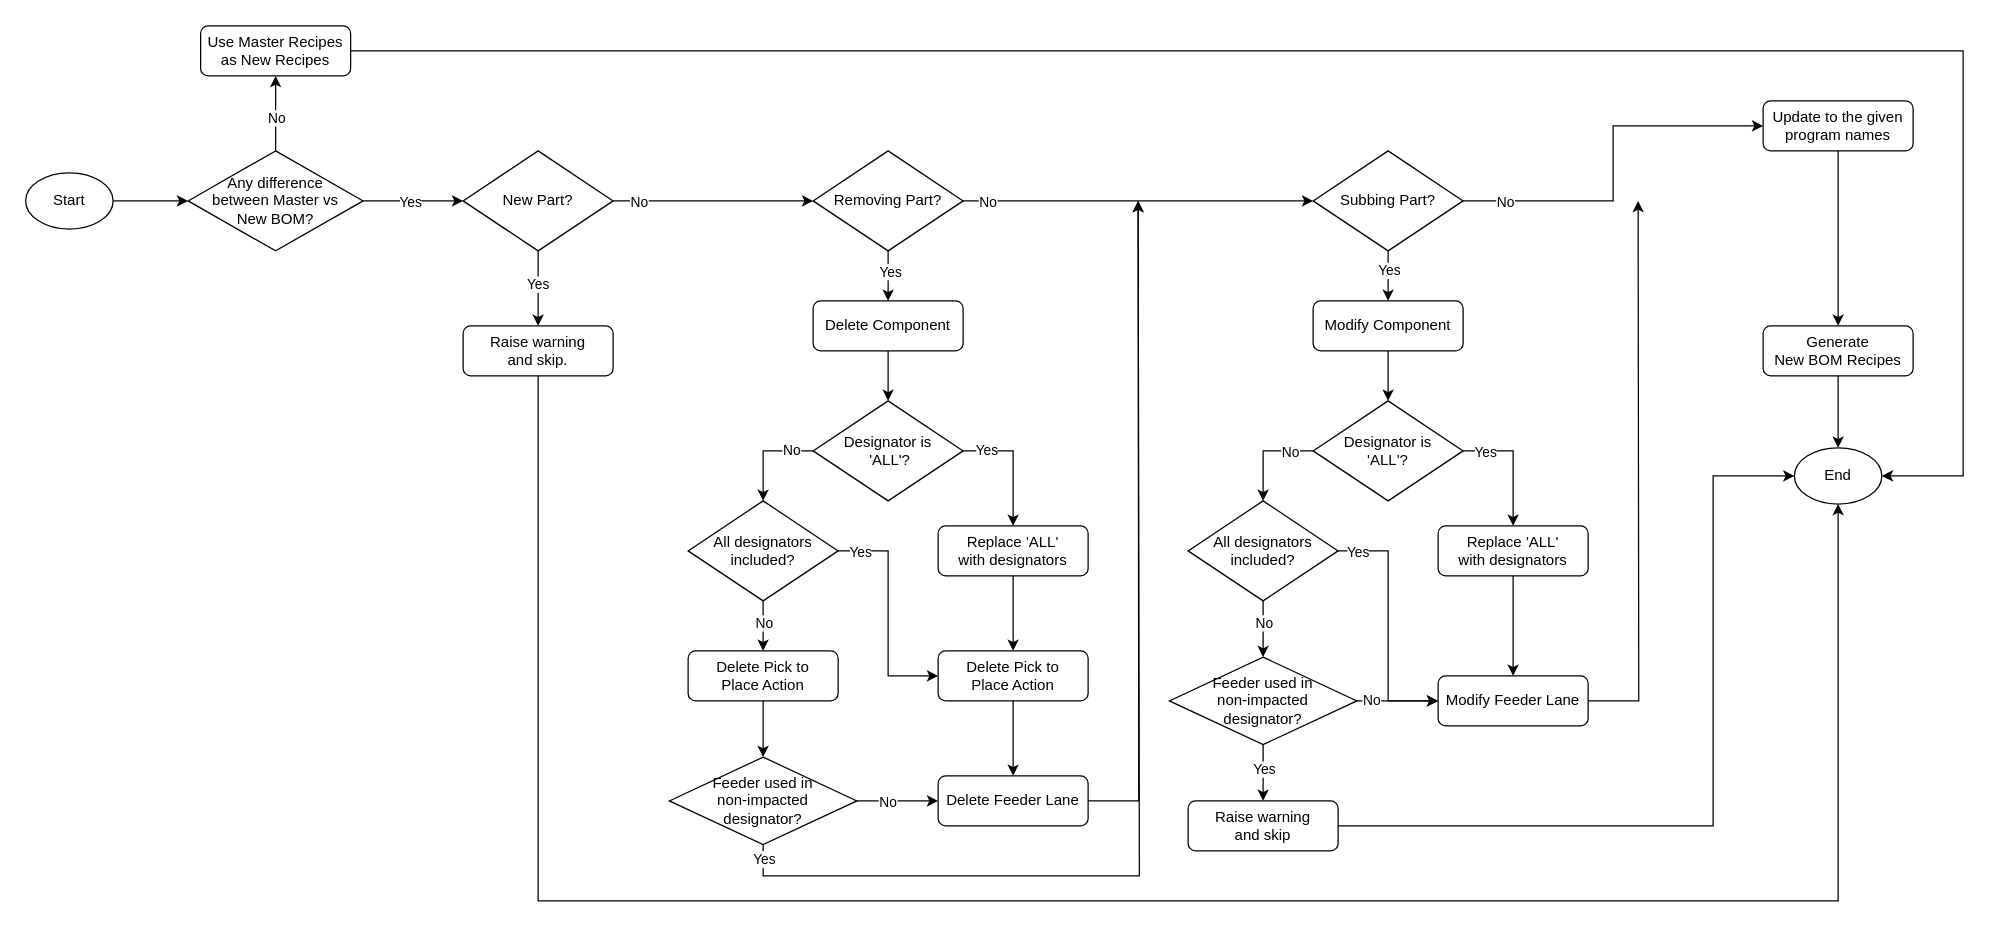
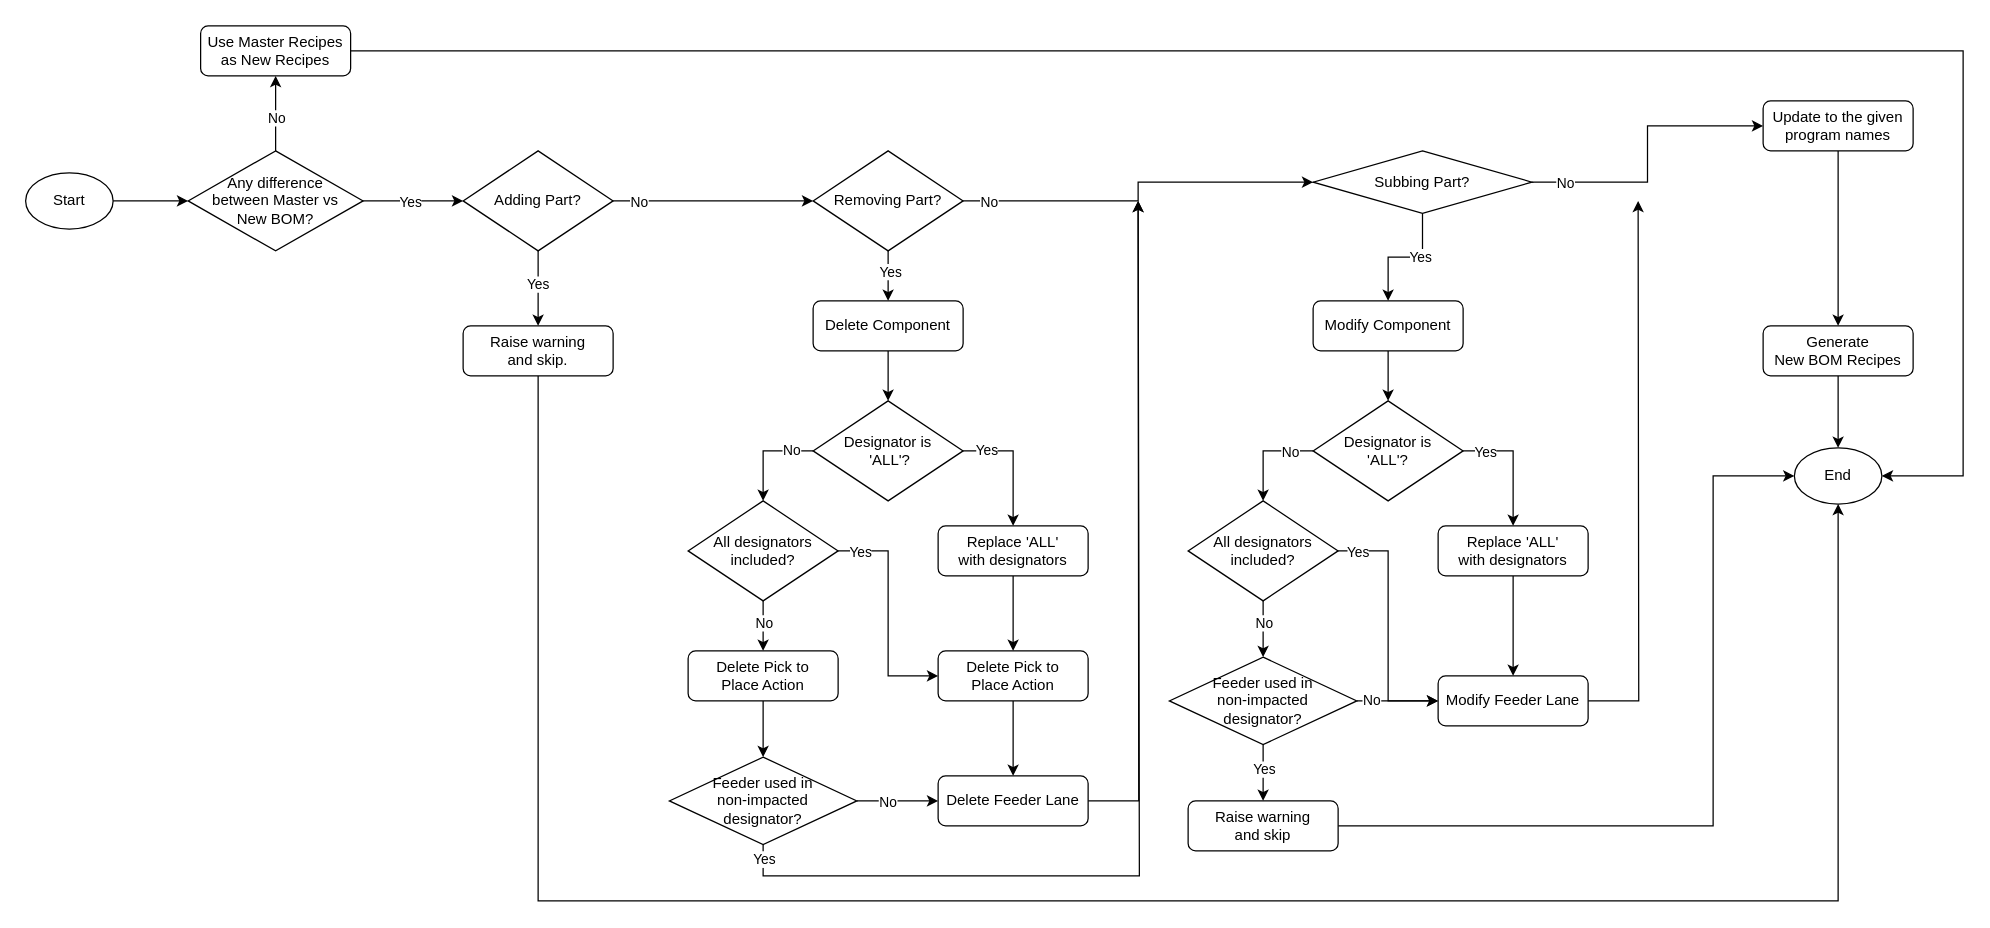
node "New Part?": label "New Part?" -> "Adding Part?"
node "Subbing Part?": size 150x100 -> 219x63
